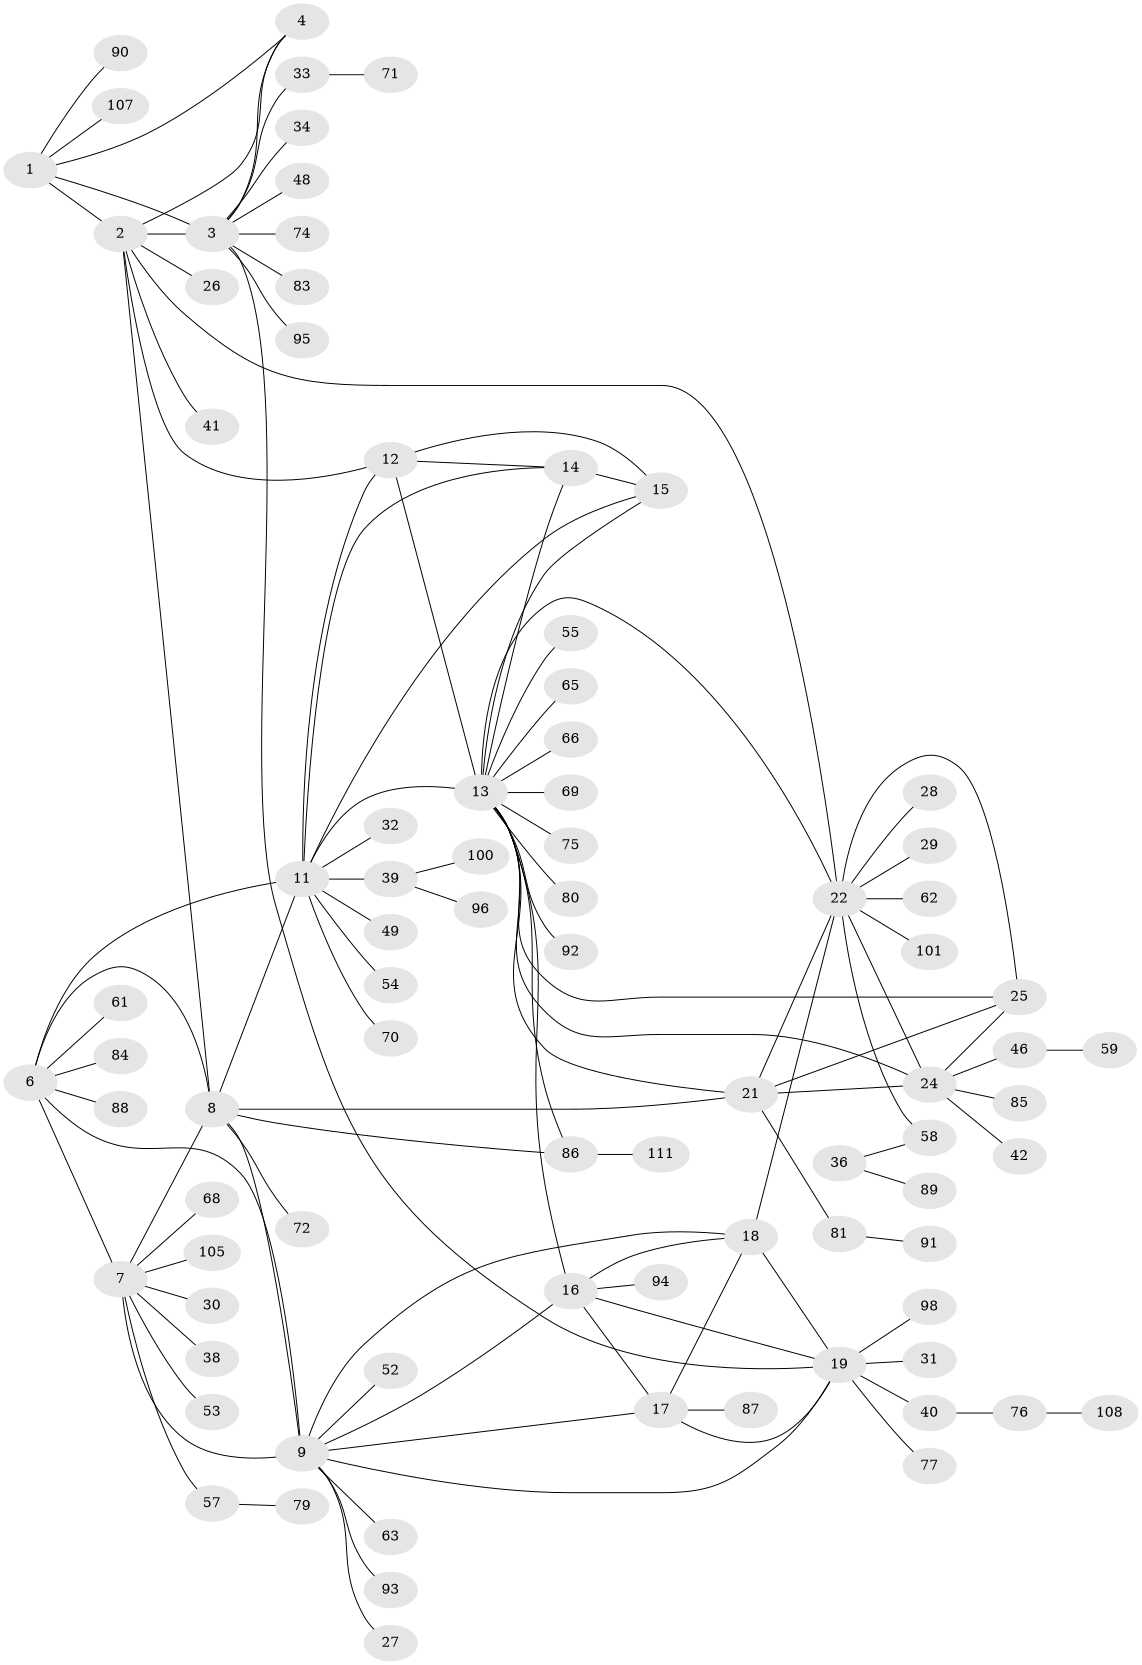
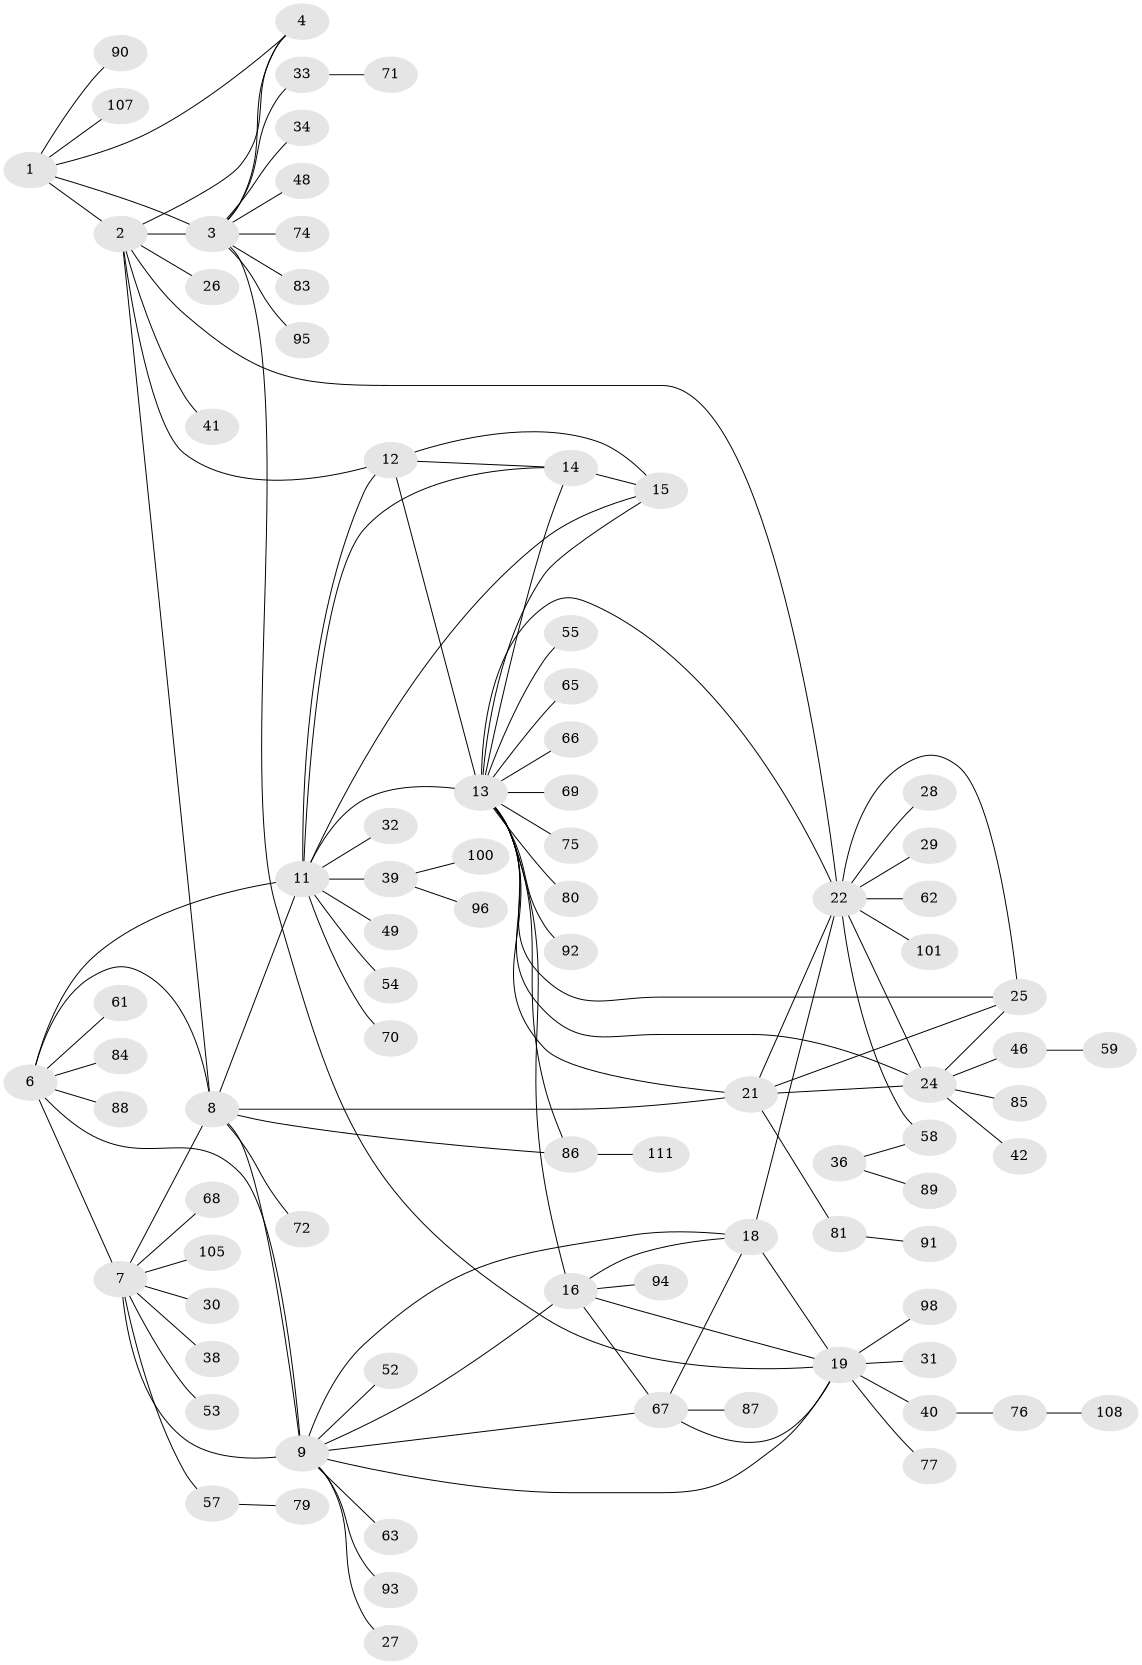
node "17": label "17" -> "67"
